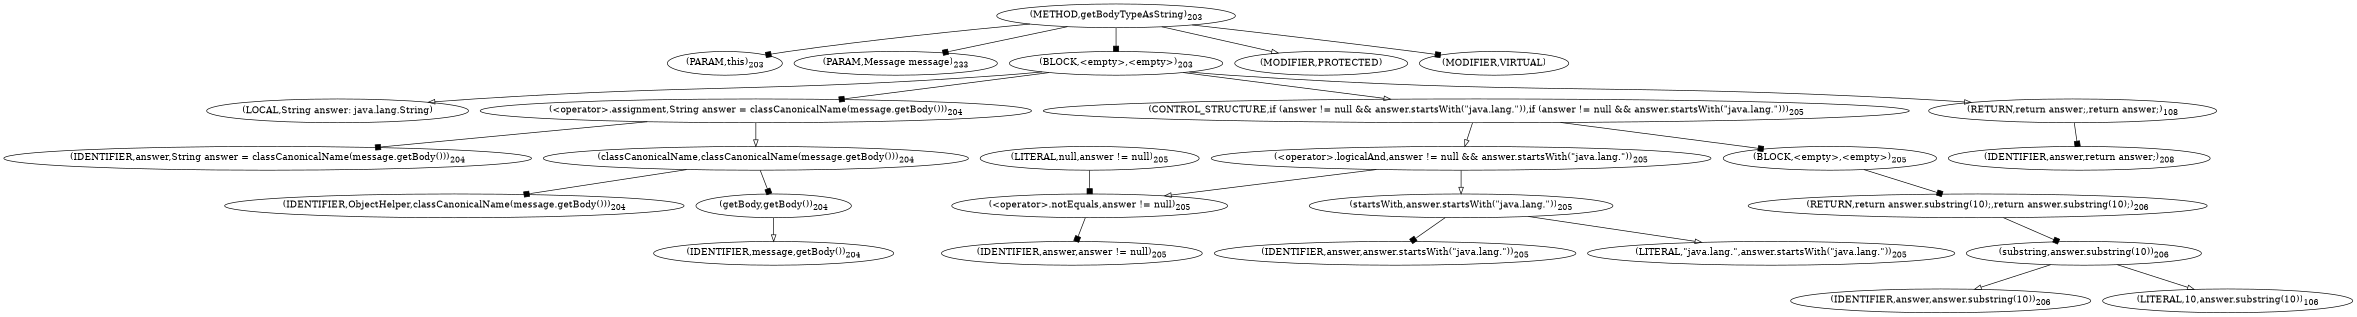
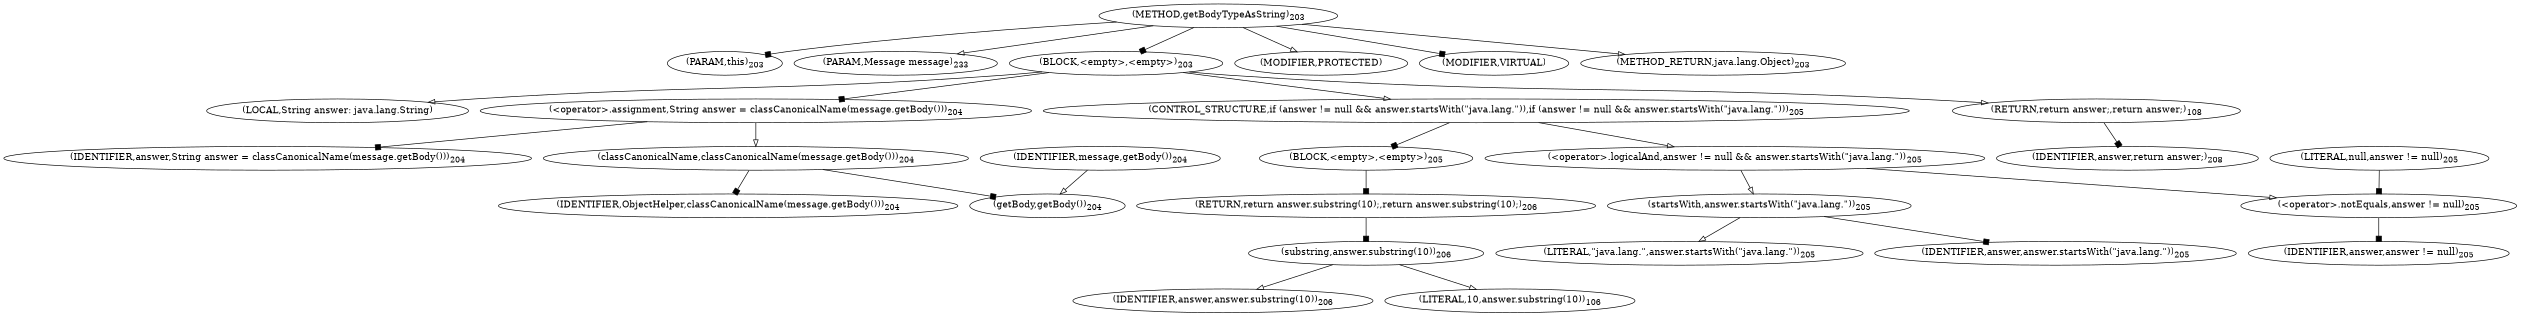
edge "(METHOD,getBodyTypeAsString)" -> "(PARAM,Message message)": arrowhead box -> onormal
node "(METHOD_RETURN,java.lang.Object)": added
edge "(getBody,getBody())" -> "(IDENTIFIER,message,getBody())": reversed
